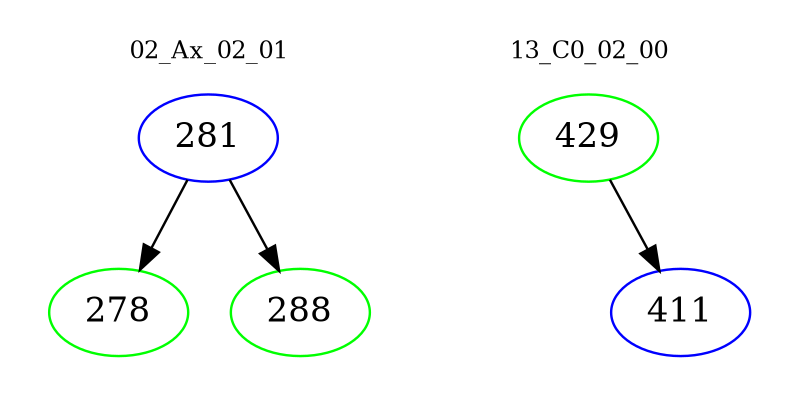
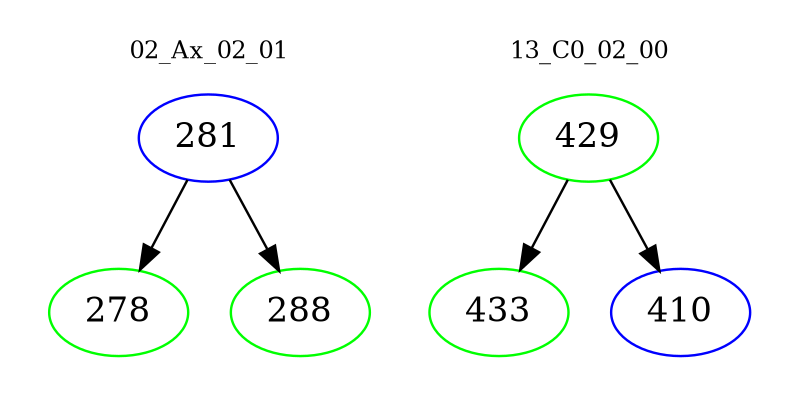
node "433": added
node "411": label "411" -> "410"
